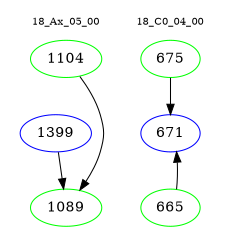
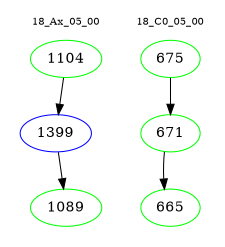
cluster "18_C0_04_00": label "18_C0_04_00" -> "18_C0_05_00"
edge "1104" -> "1089": now "1104" -> "1399"
node "671": color blue -> green
edge "665" -> "671": reversed
